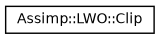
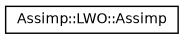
node "Assimp::LWO::Clip": label "Assimp::LWO::Clip" -> "Assimp::LWO::Assimp"
